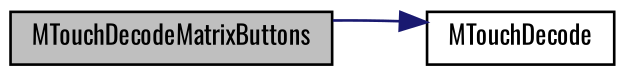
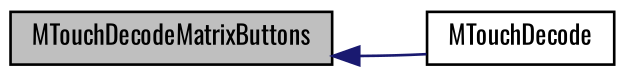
edge "MTouchDecodeMatrixButtons" -> "MTouchDecode": reversed
